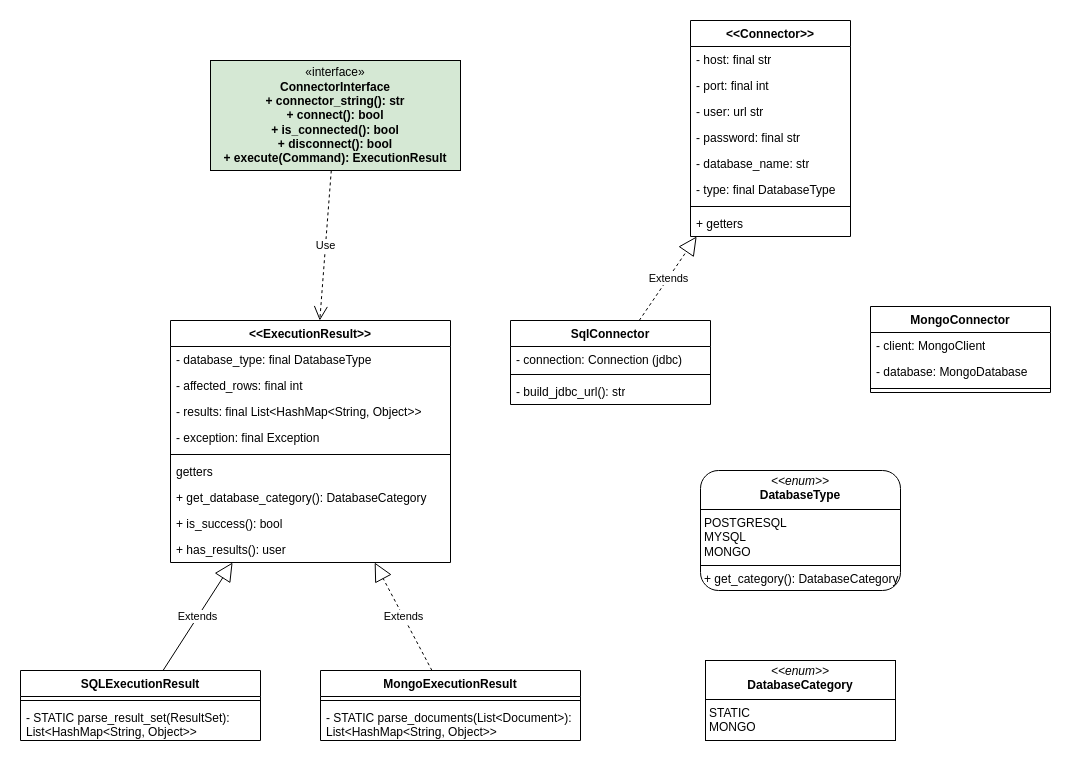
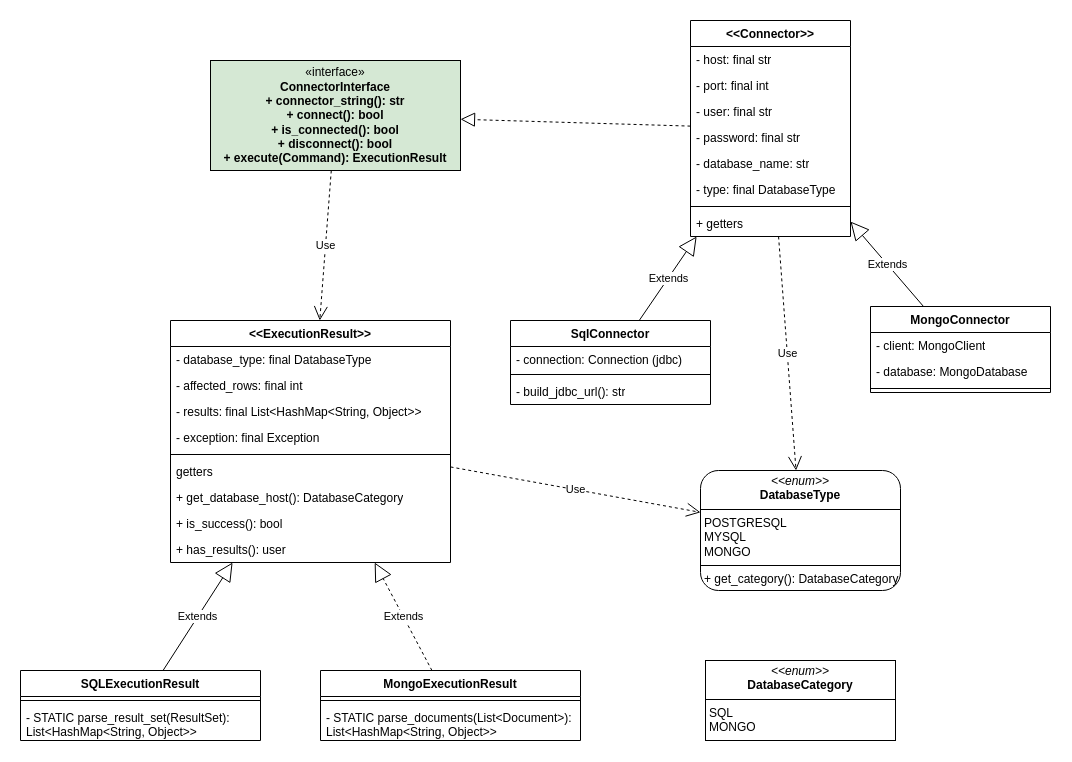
node "- user: url str": label "- user: url str" -> "- user: final str"
edge "<<Connector>>" -> "«interface» ConnectorInterface + connector_string(): str + connect(): bool + is_connected(): bool + disconnect(): bool + execute(Command): ExecutionResult": added
edge "MongoConnector" -> "<<Connector>>": added, label "Extends"
edge "SqlConnector" -> "<<Connector>>": style dashed -> solid
edge "<<Connector>>" -> "<<enum>> DatabaseType POSTGRESQL MYSQL MONGO + get_category(): DatabaseCategory": added, label "Use"
edge "<<ExecutionResult>>" -> "<<enum>> DatabaseType POSTGRESQL MYSQL MONGO + get_category(): DatabaseCategory": added, label "Use"
node "+ get_database_category(): DatabaseCategory": label "+ get_database_category(): DatabaseCategory" -> "+ get_database_host(): DatabaseCategory"
node "<<enum>> DatabaseCategory STATIC MONGO": label "<<enum>> DatabaseCategory STATIC MONGO" -> "<<enum>> DatabaseCategory SQL MONGO"
